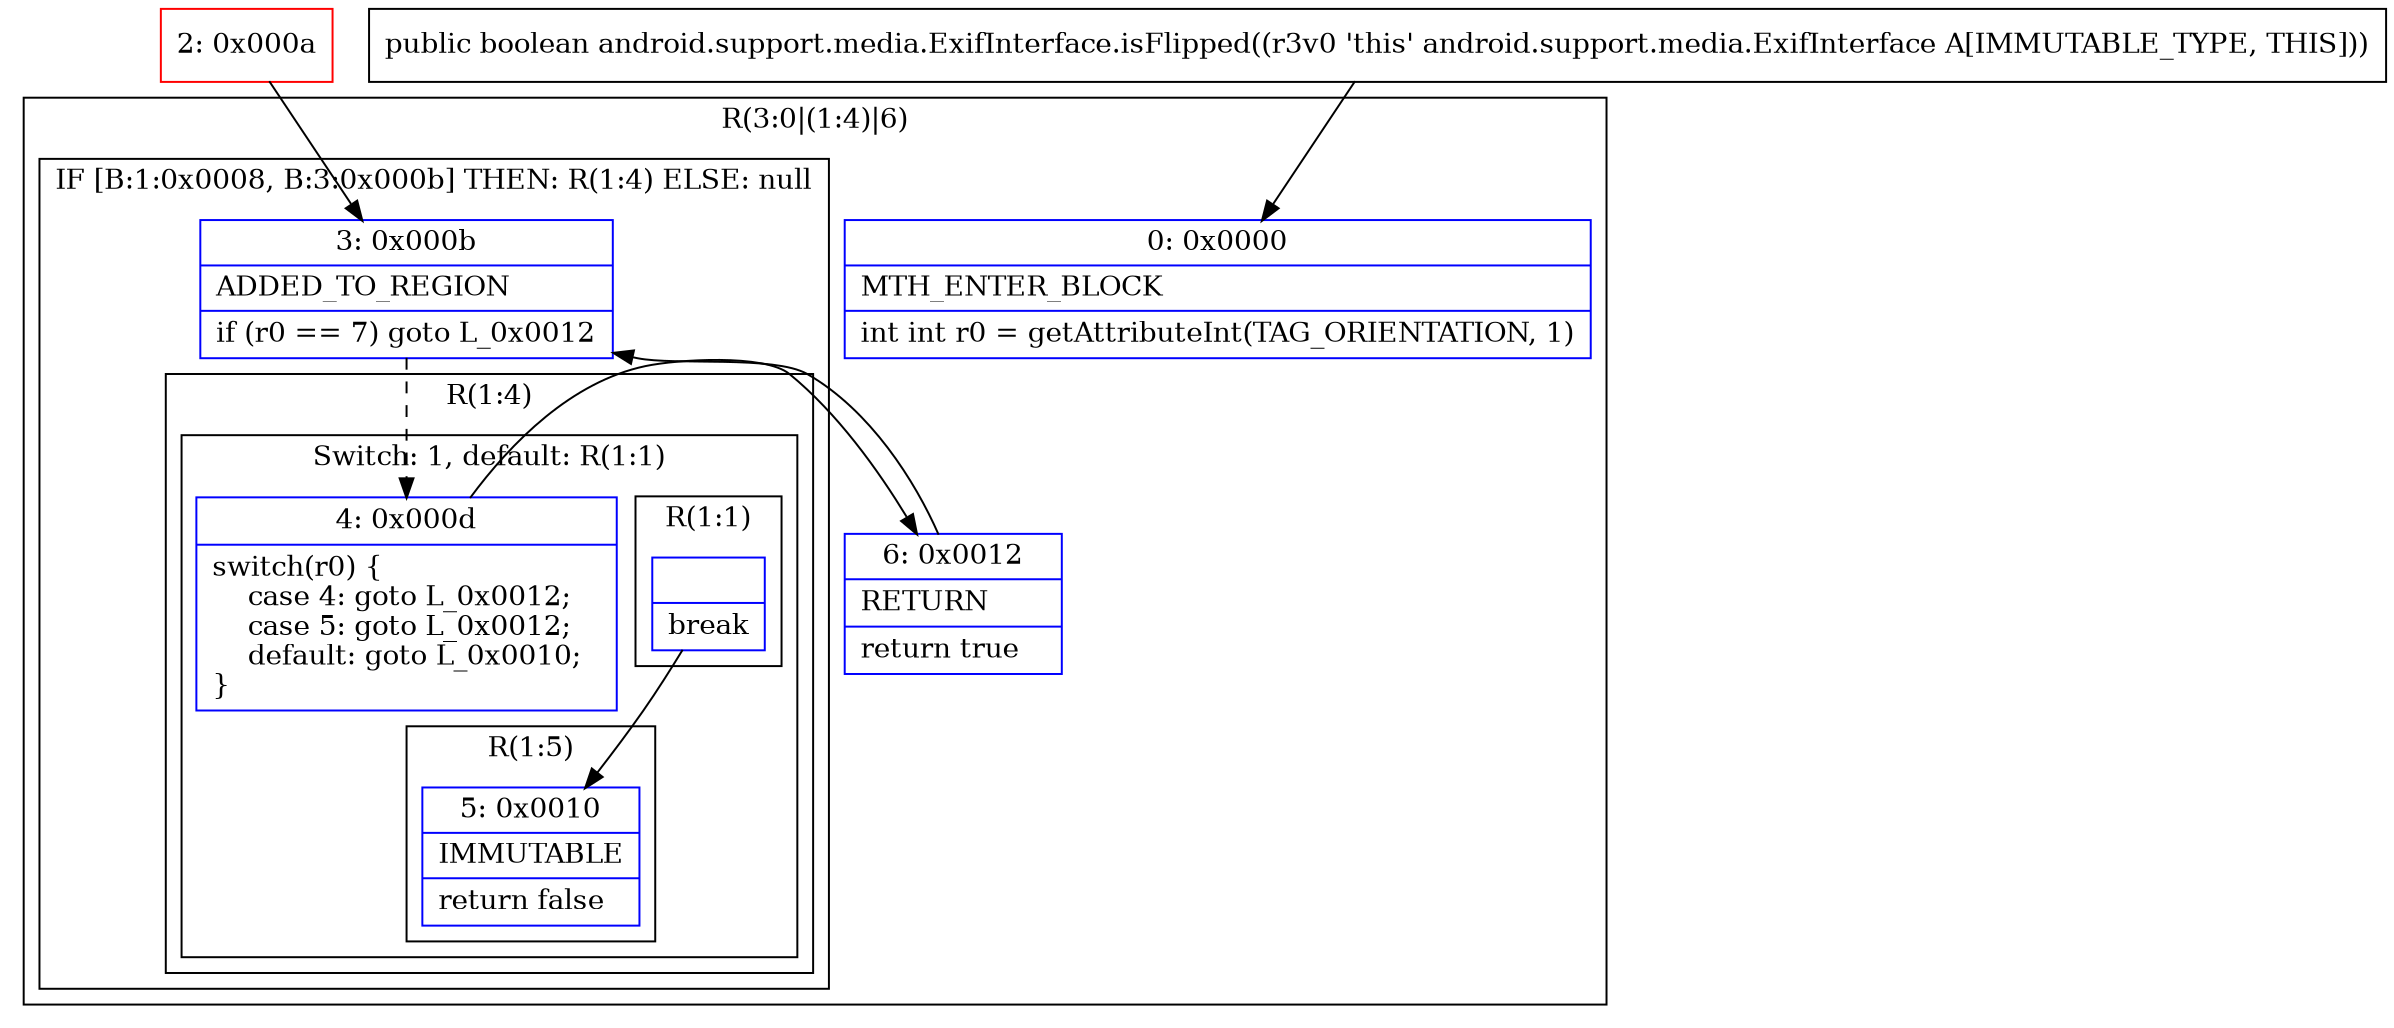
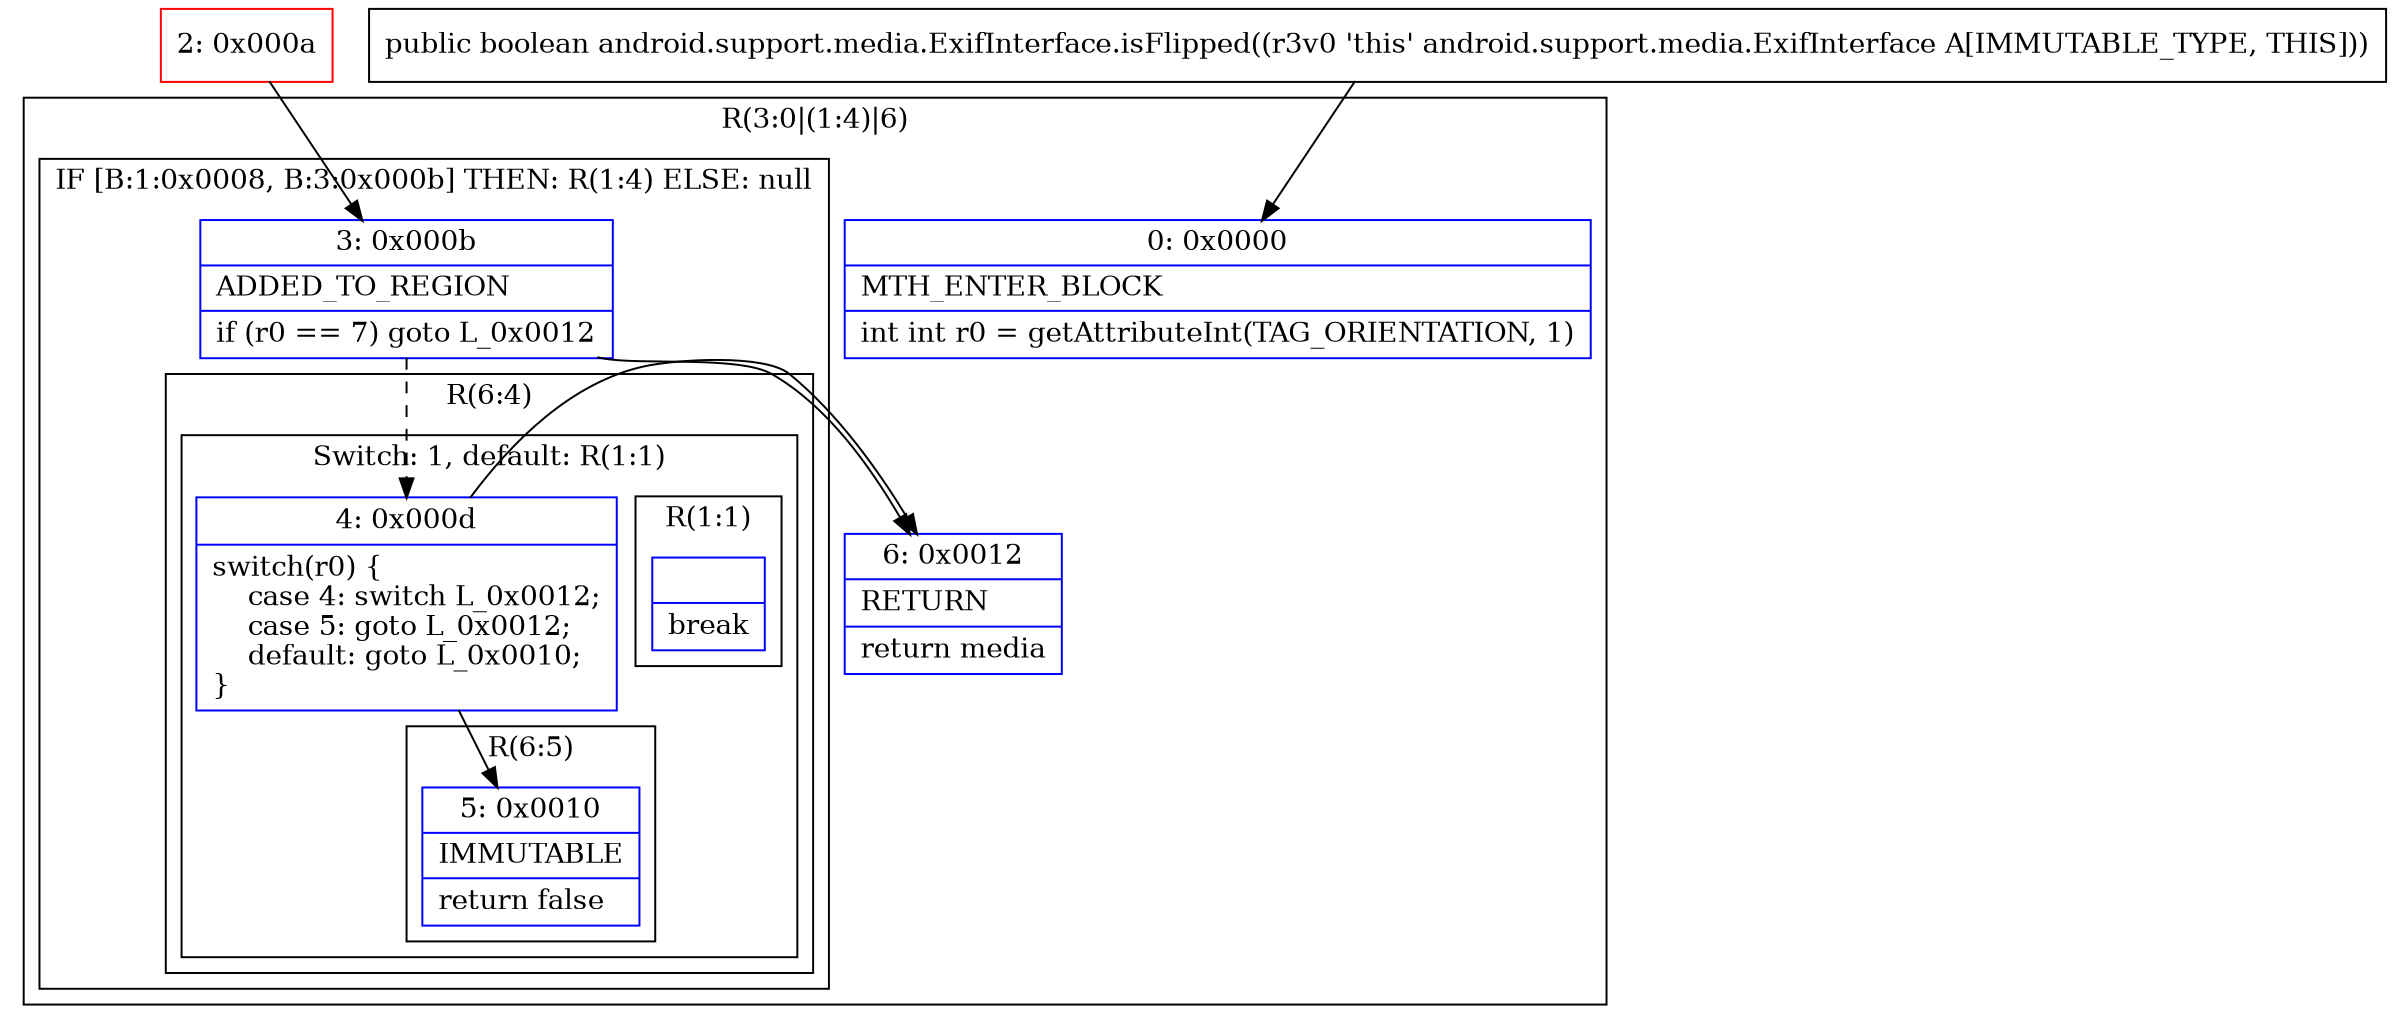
cluster "R(1:4)": label "R(1:4)" -> "R(6:4)"
edge "6: 0x0012" -> "3: 0x000b": reversed
node "4: 0x000d": text "case 4: goto L_0x0012;" -> "case 4: switch L_0x0012;"
node "6: 0x0012": text "return true" -> "return media"
edge "break" -> "5: 0x0010": now "4: 0x000d" -> "5: 0x0010"
cluster "R(1:5)": label "R(1:5)" -> "R(6:5)"
